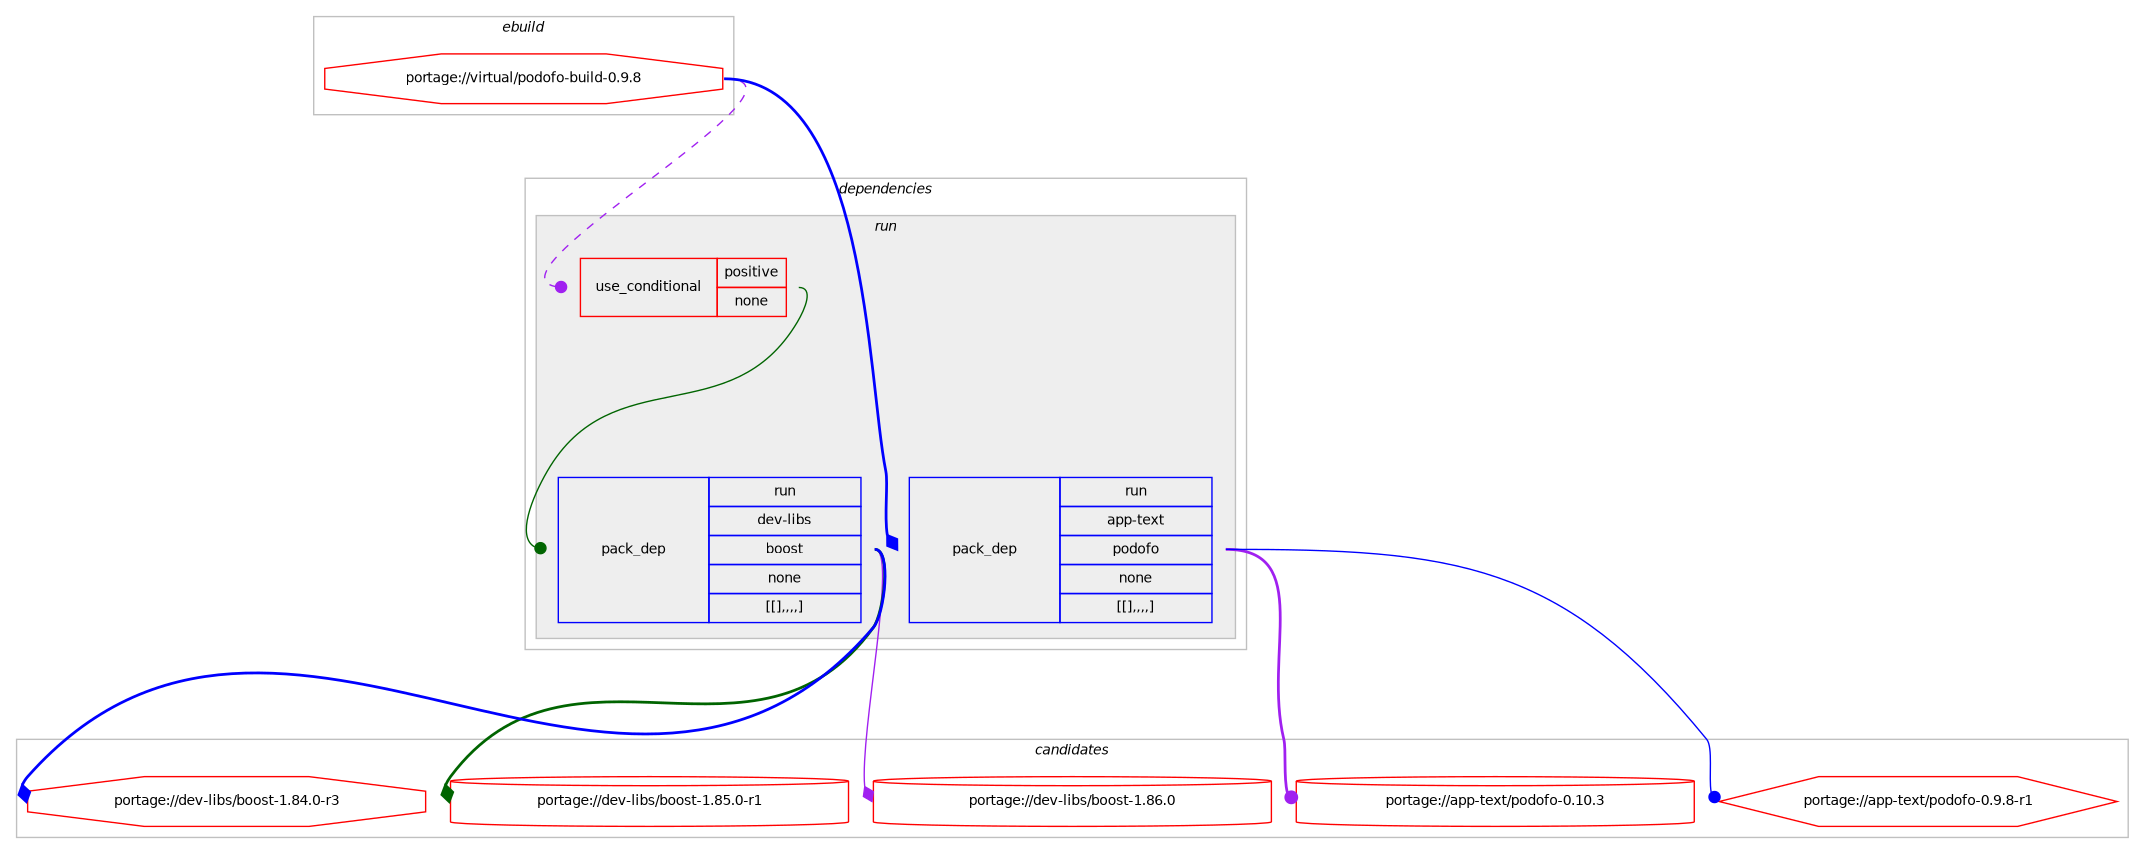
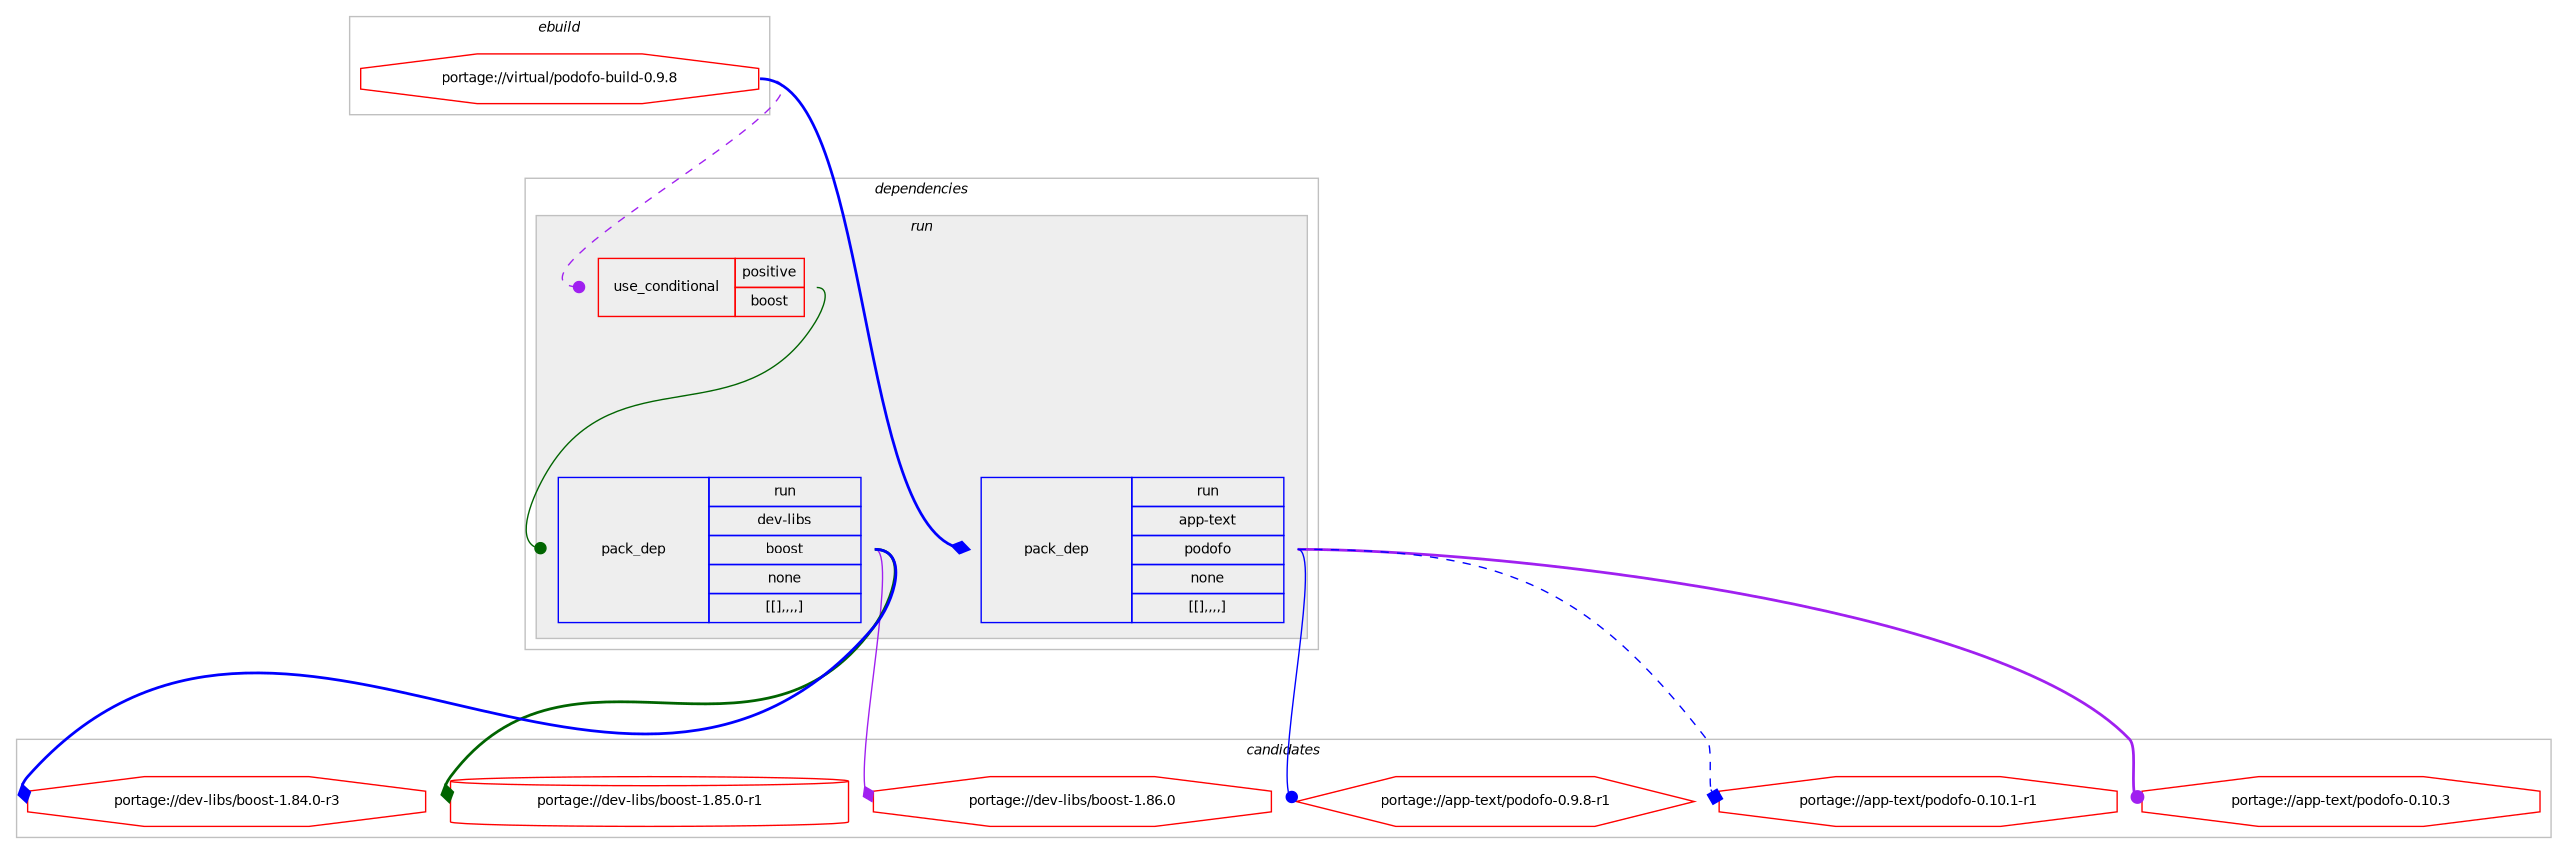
node "use_conditional": text "none" -> "boost"
node "portage://dev-libs/boost-1.86.0": shape cylinder -> octagon
node "portage://app-text/podofo-0.10.3": shape cylinder -> octagon
node "portage://app-text/podofo-0.10.1-r1": added
